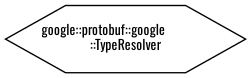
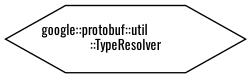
node "google::protobuf::google ::TypeResolver": label "google::protobuf::google ::TypeResolver" -> "google::protobuf::util ::TypeResolver"
